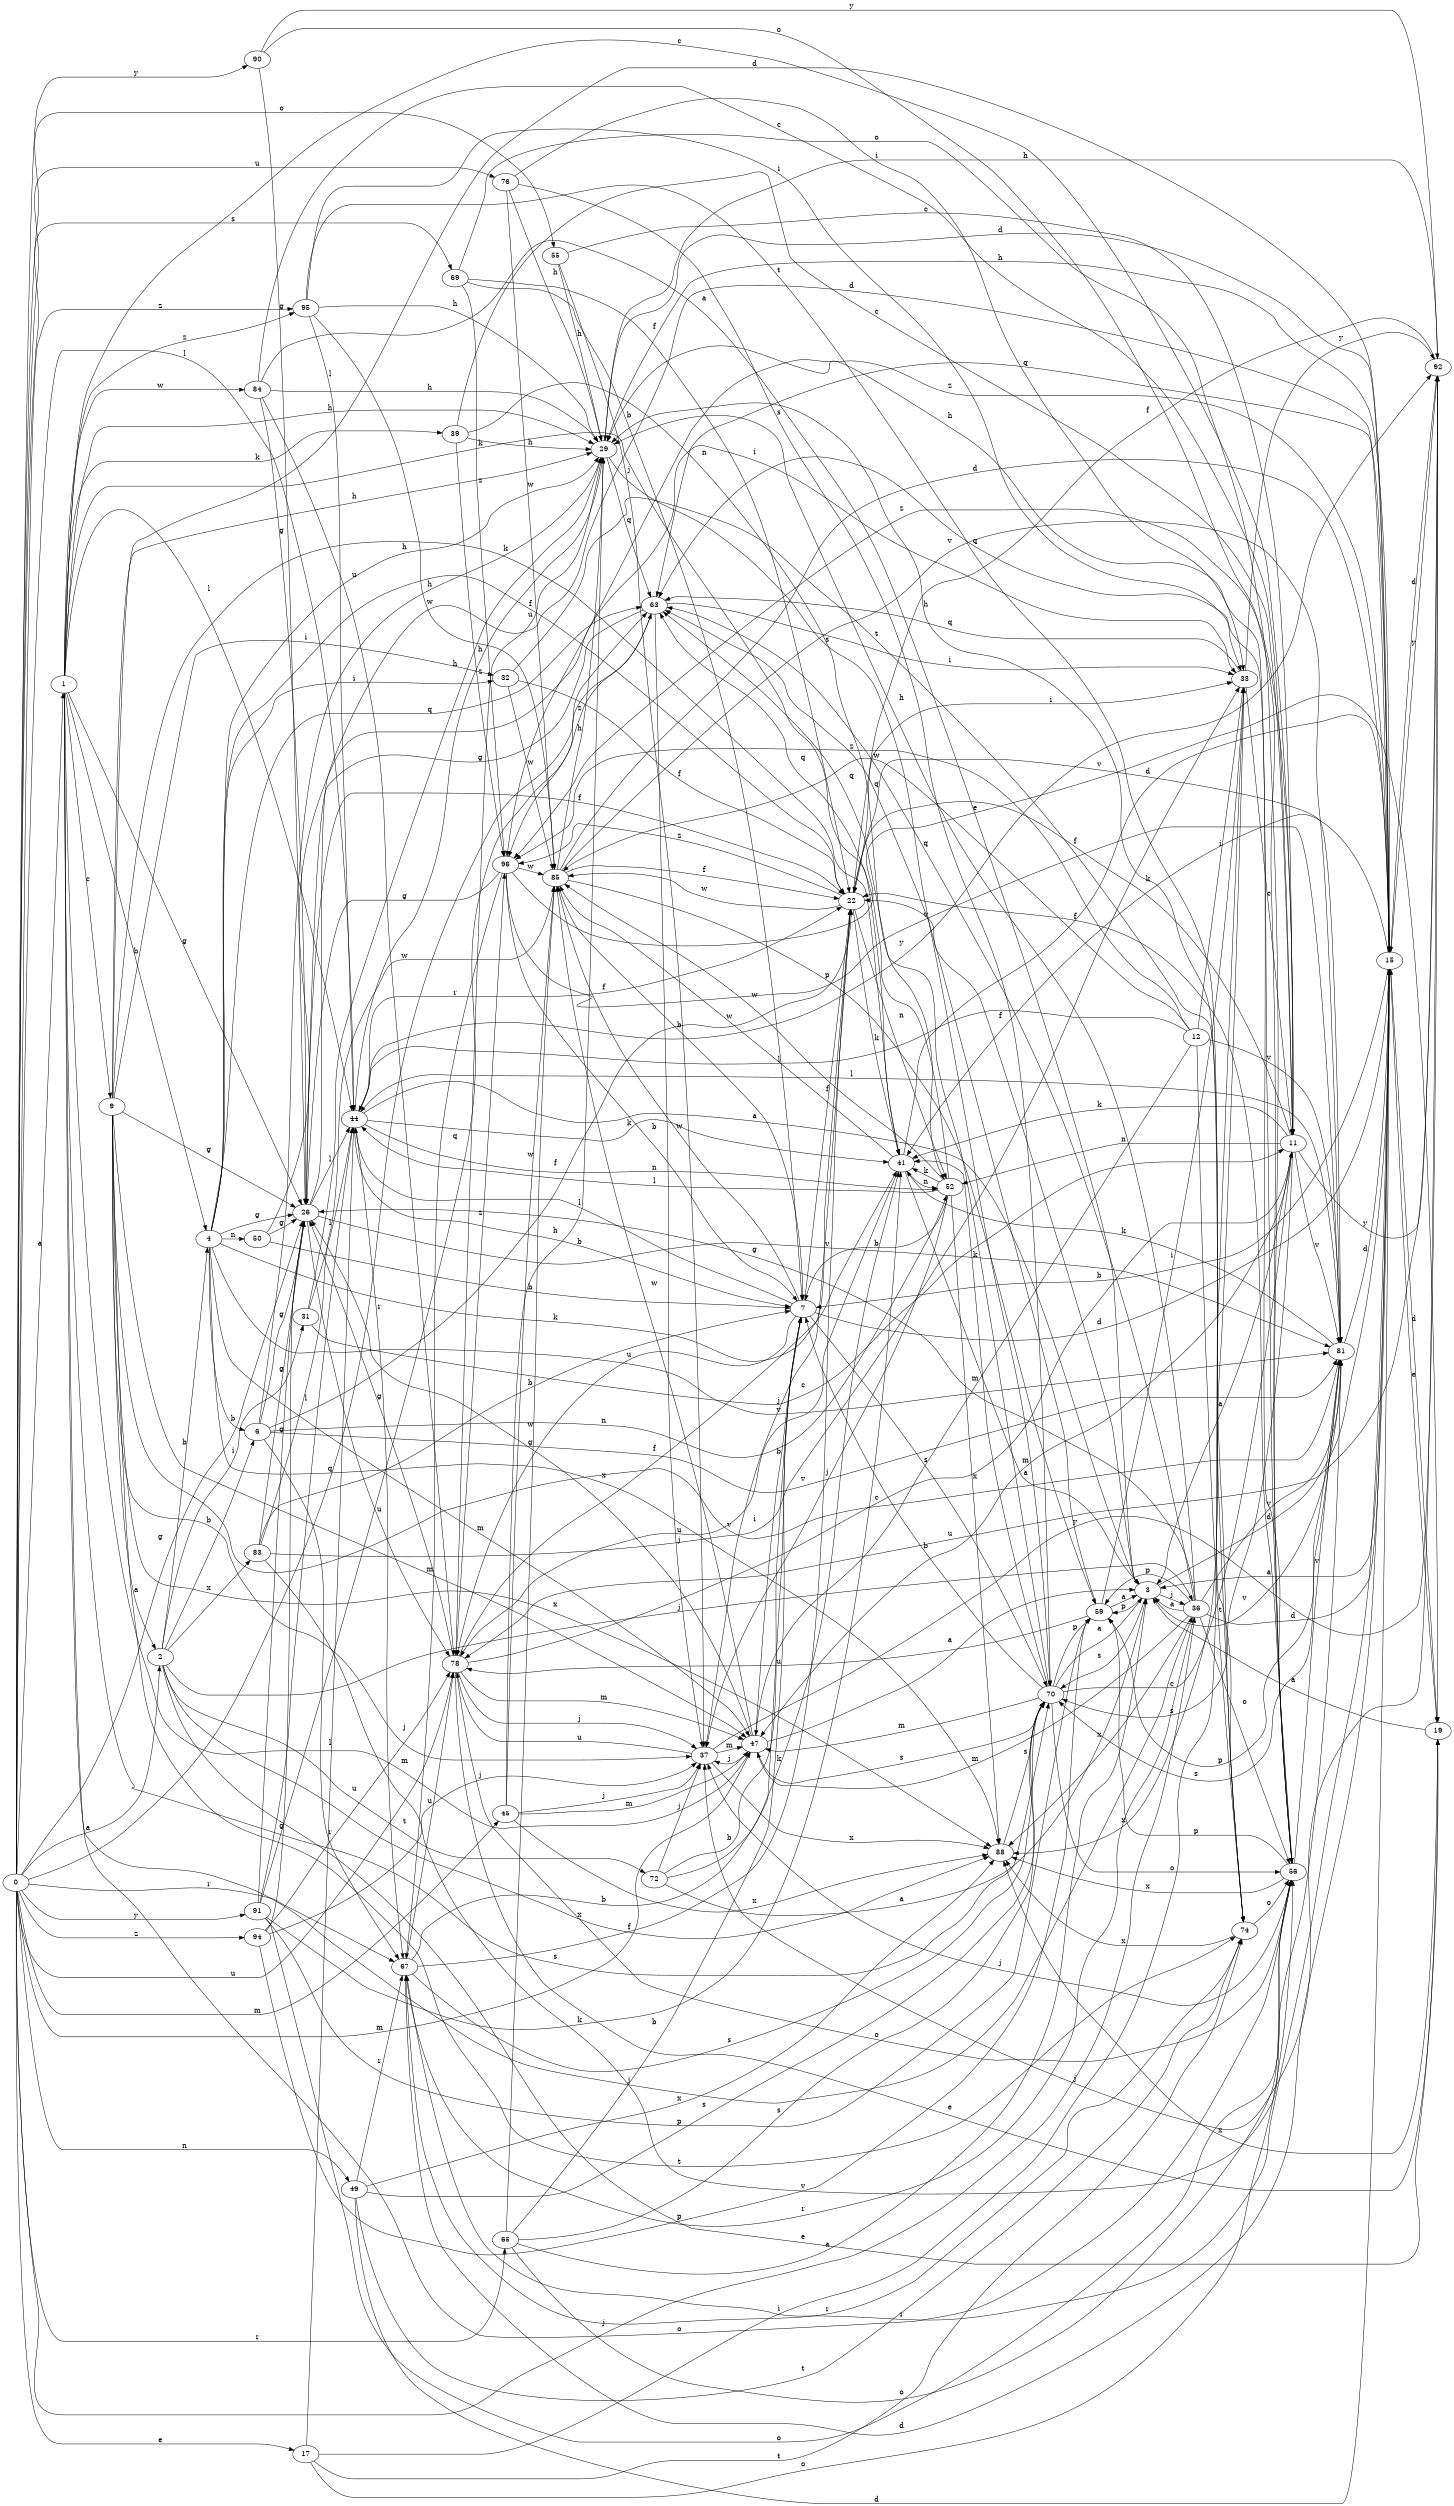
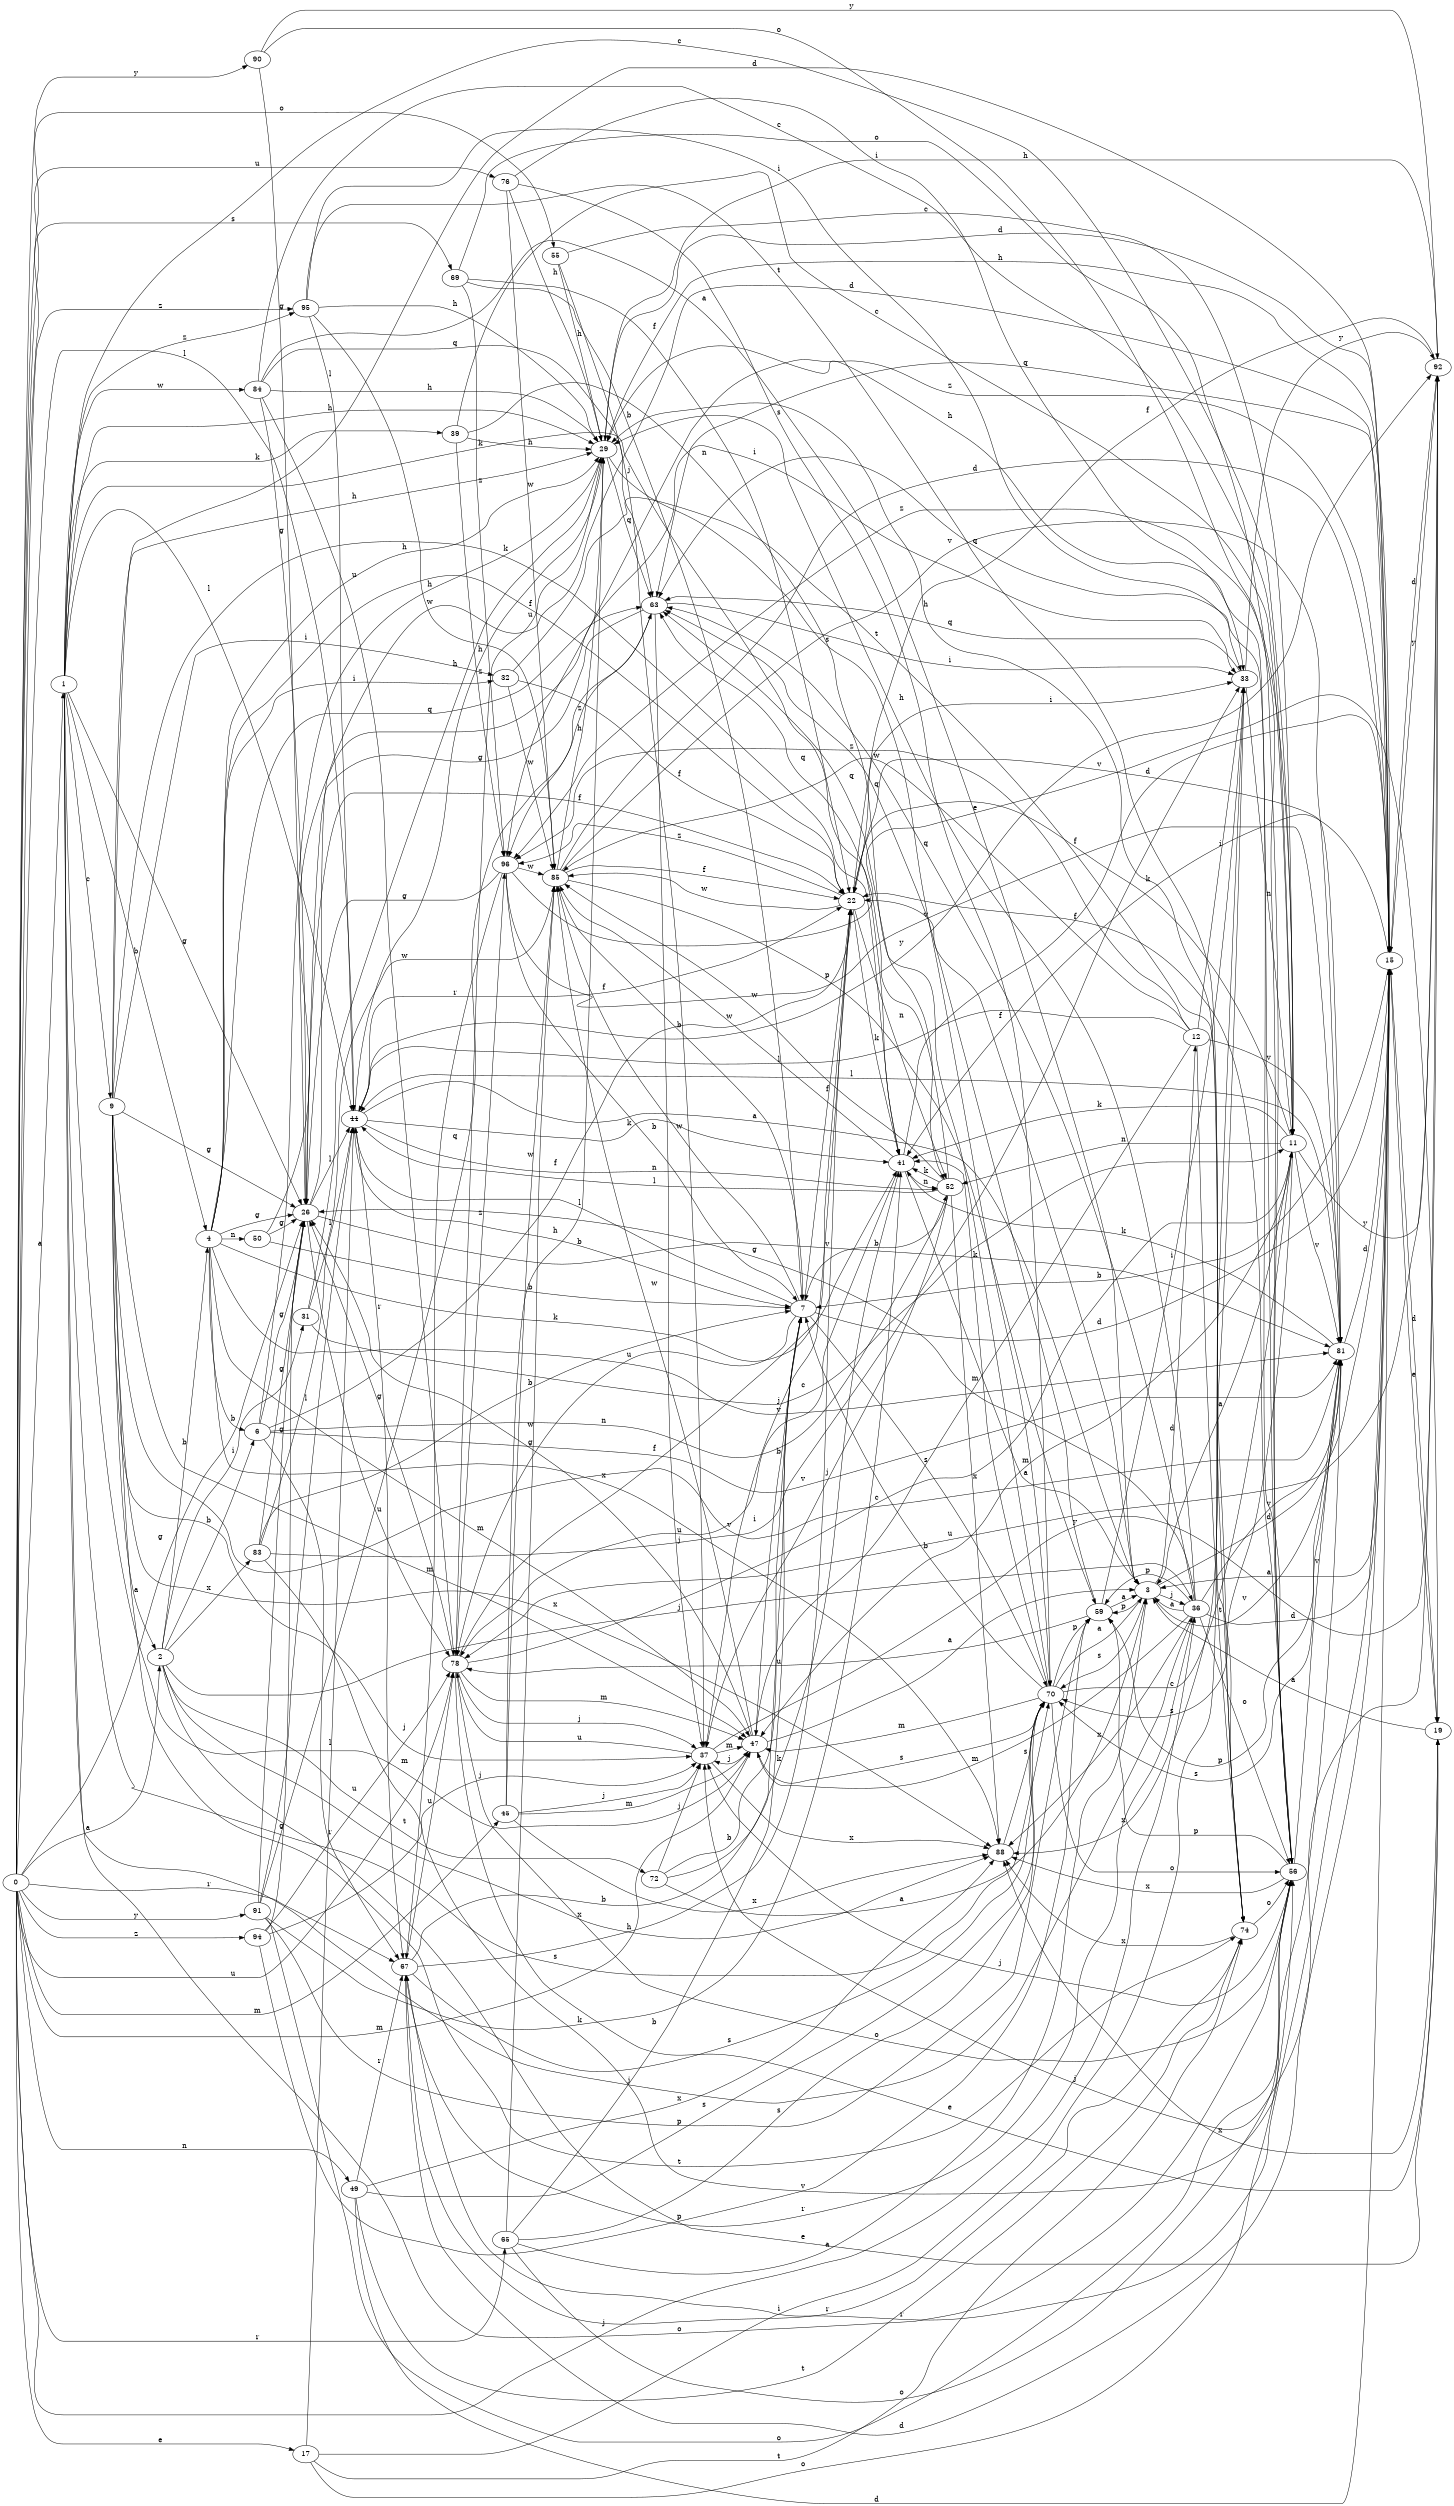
edge "33" -> "11": label "c" -> "n"
edge "0" -> "63": now "84" -> "63"
edge "3" -> "12": added, label "d"
edge "67" -> "22": label "f" -> "h"
